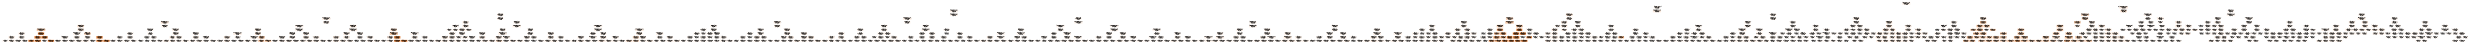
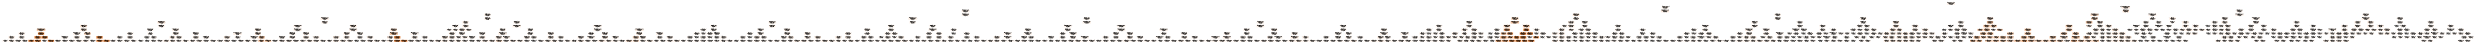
node "squared_error = 0.0 samples = 51 value = 0.0": fillcolor #eb9e66 -> #fdf4ee
node "squared_error = 0.027 samples = 153 value = 0.734": added
